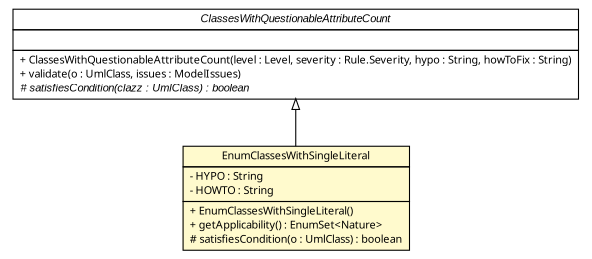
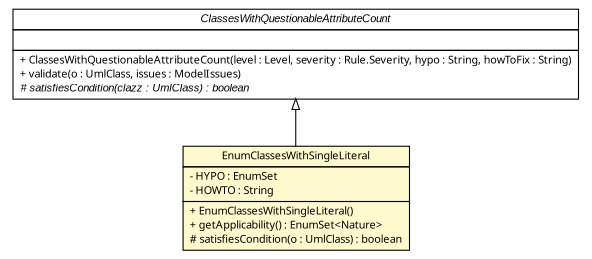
node "EnumClassesWithSingleLiteral": text "- HYPO : String" -> "- HYPO : EnumSet"
